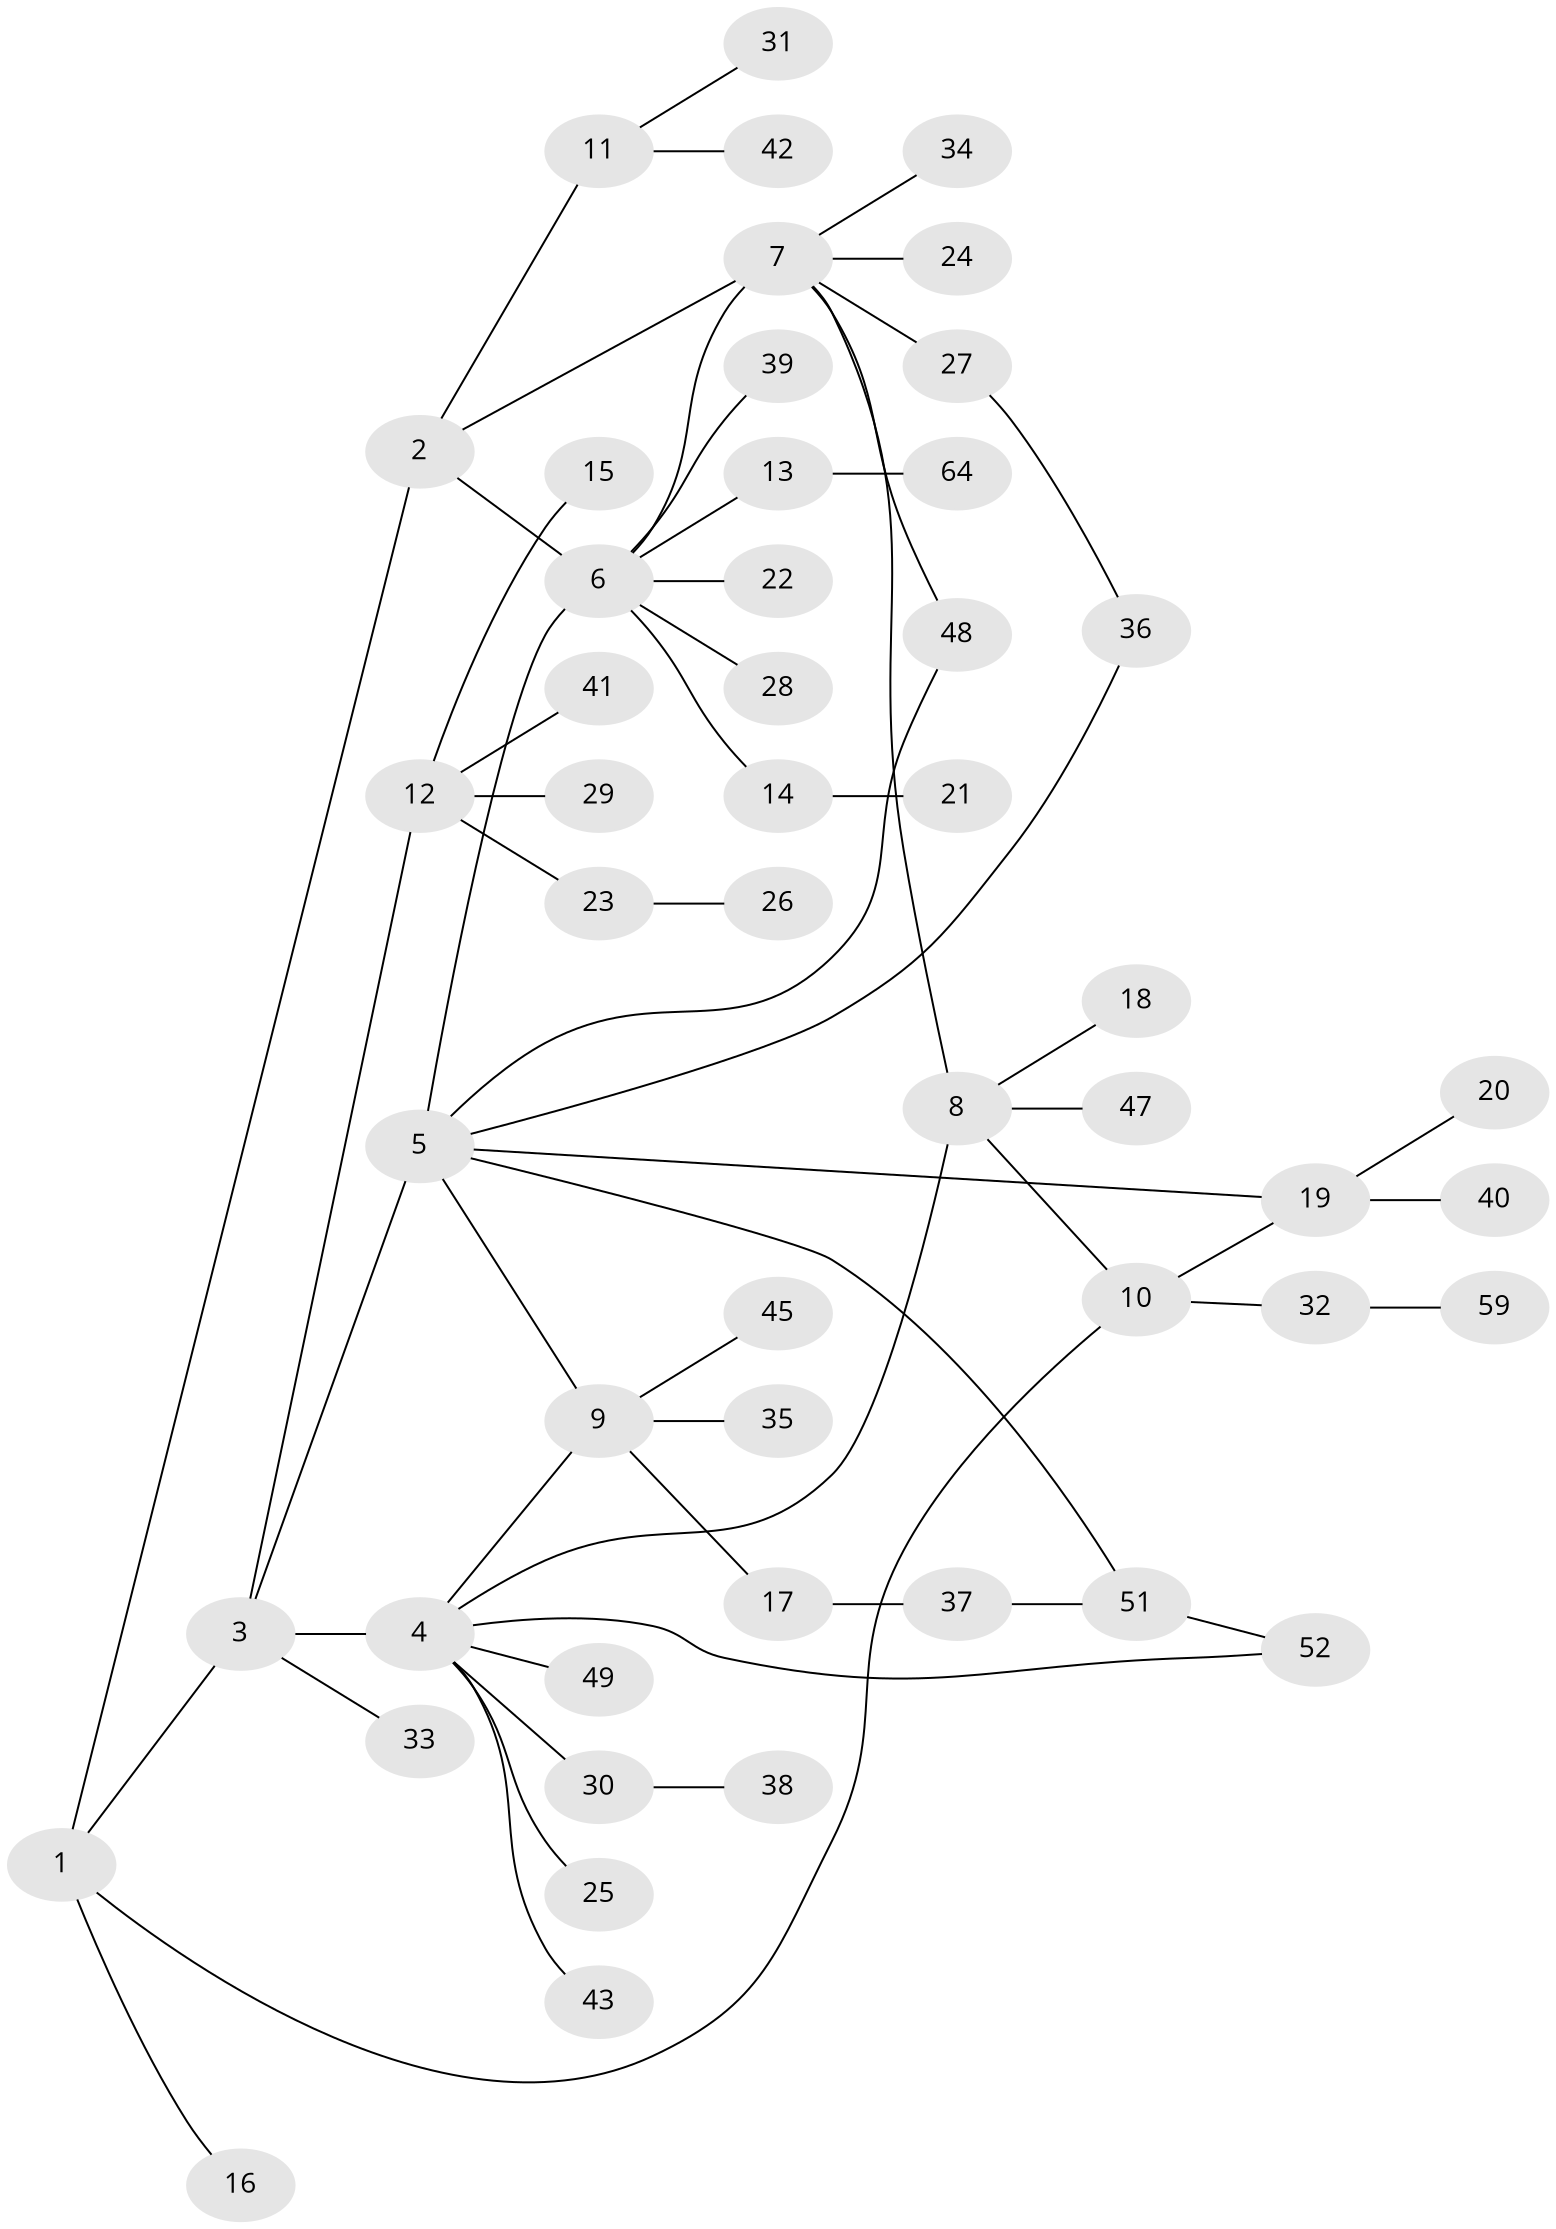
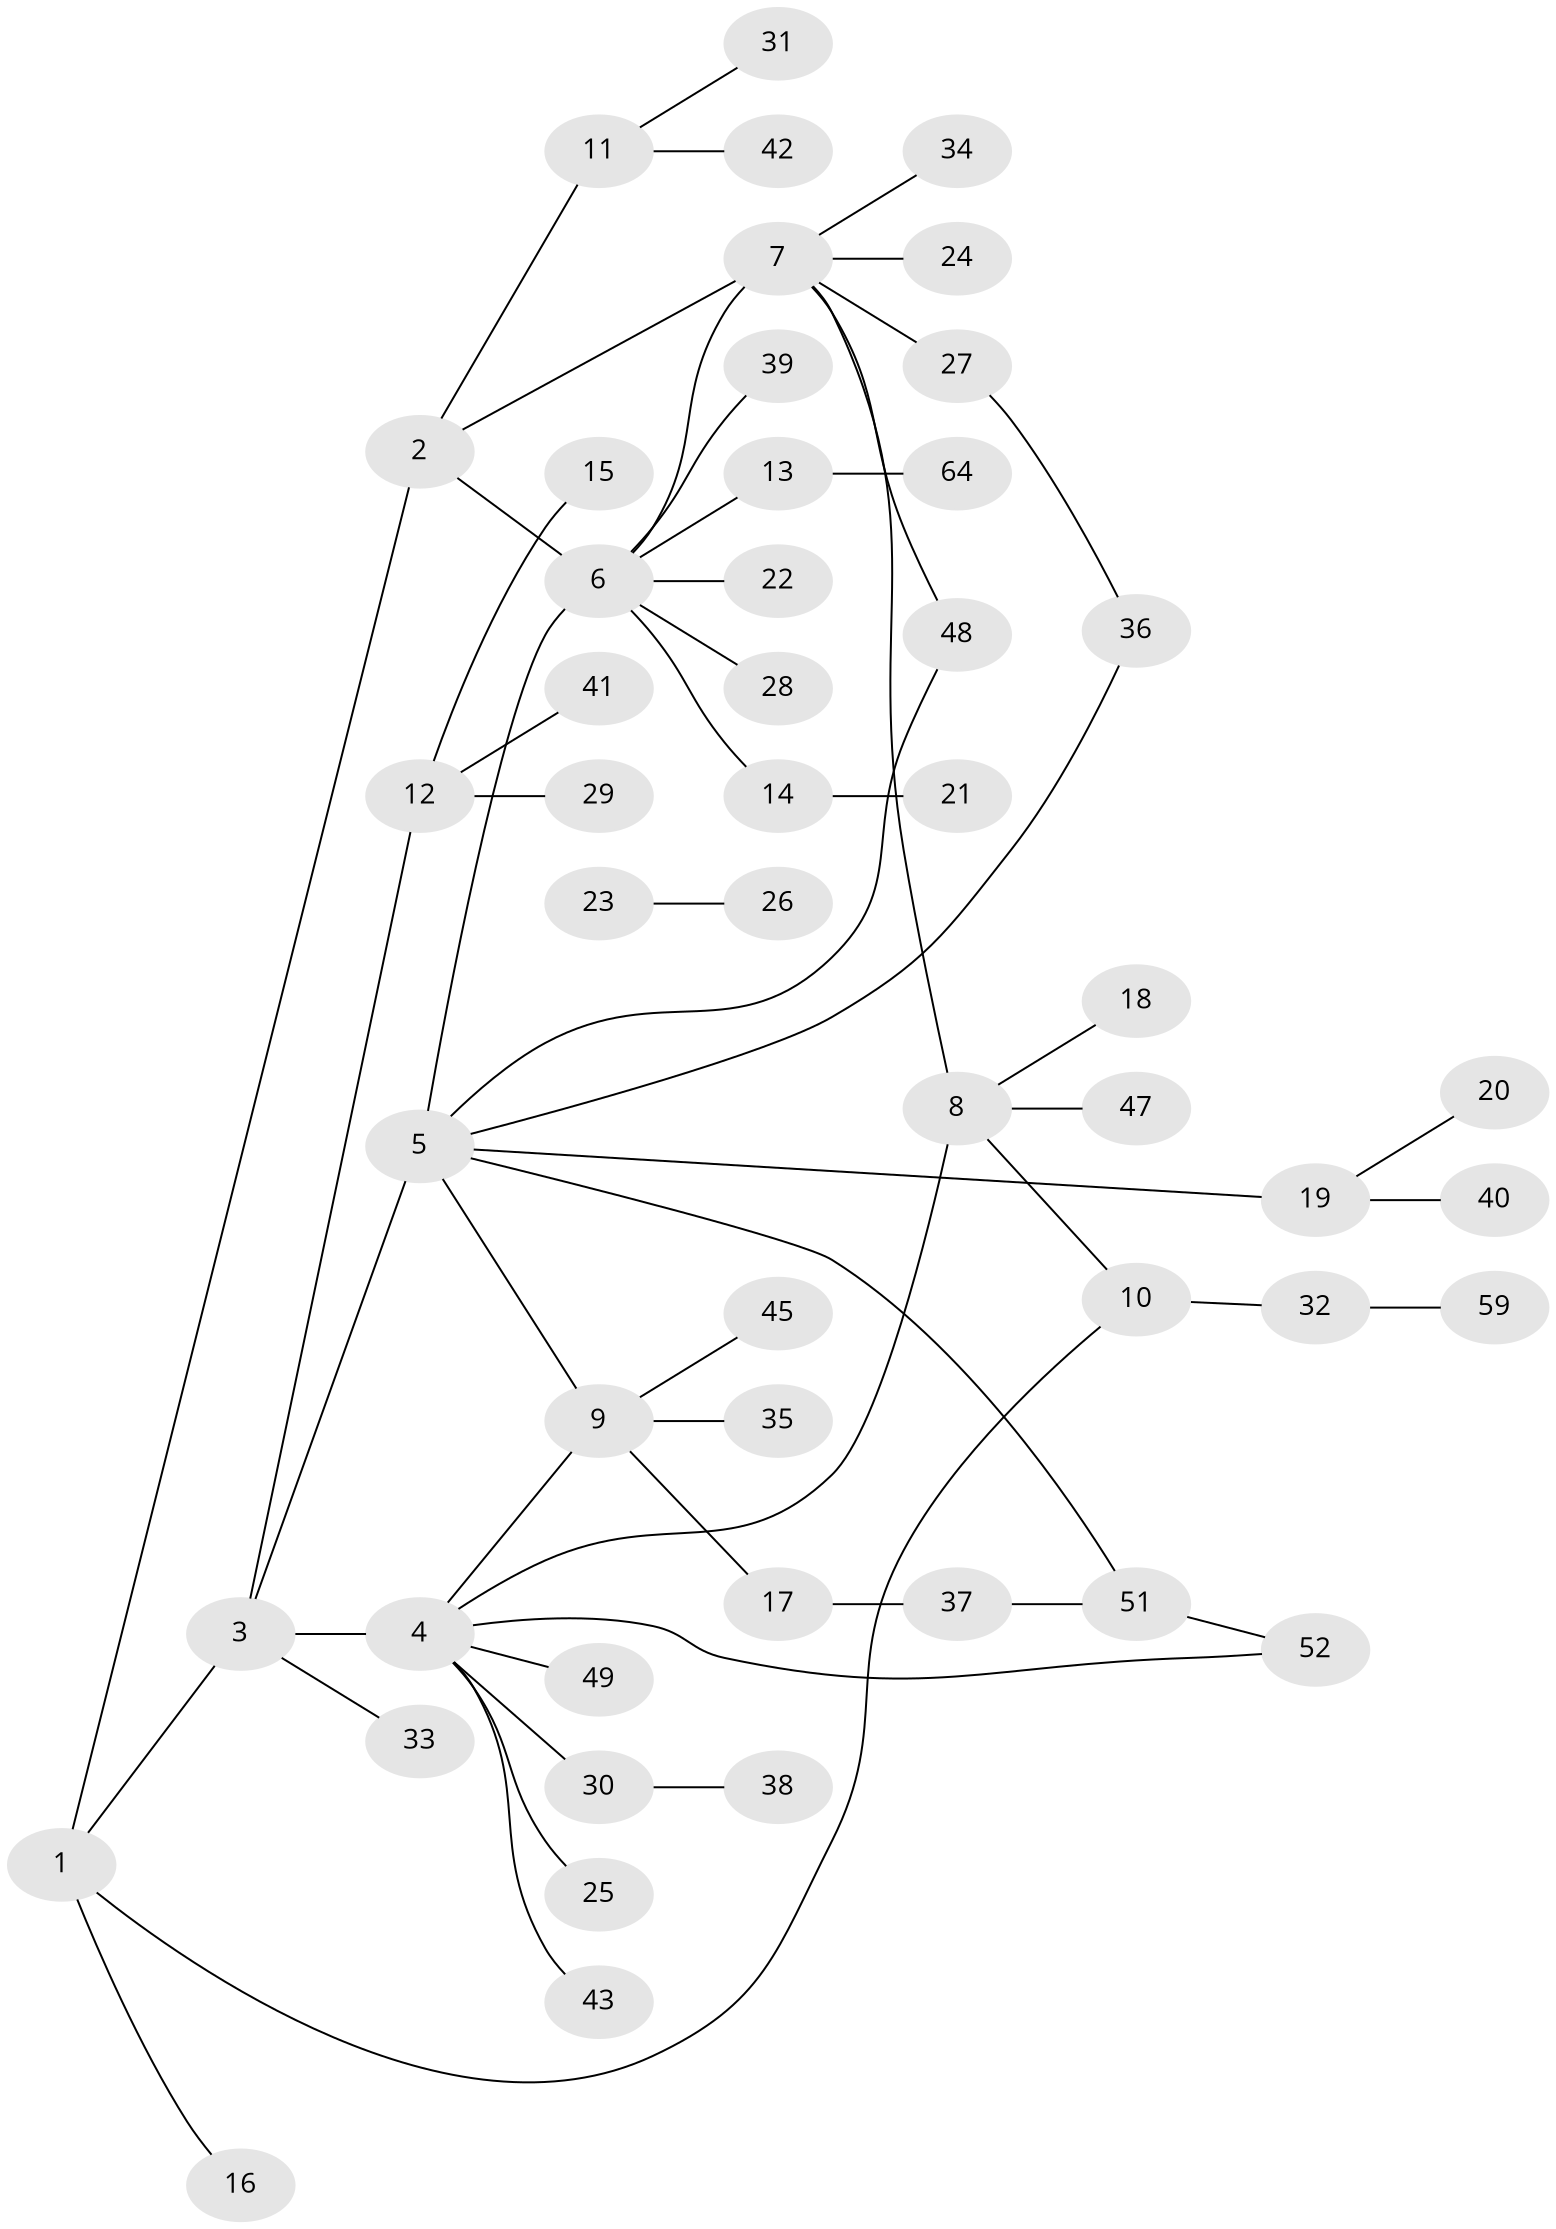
edge "12" -- "23": removed
edge "19" -- "10": removed
